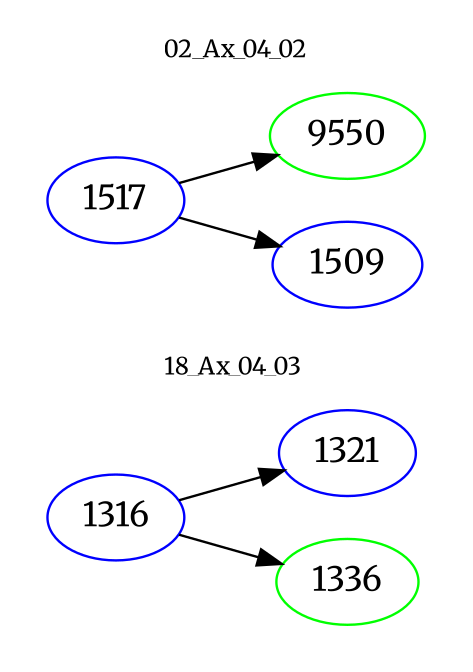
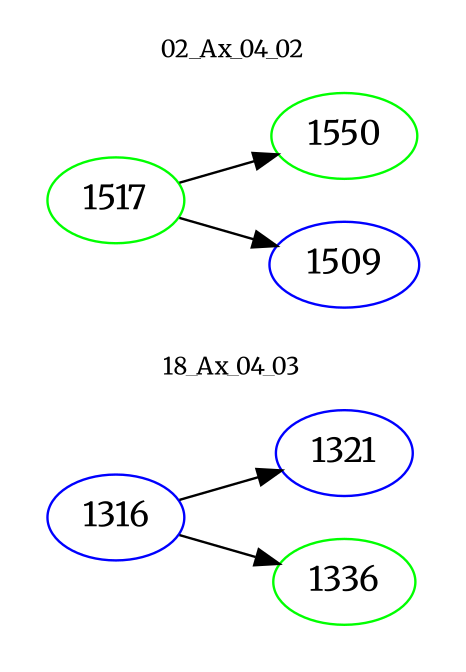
node "9550": label "9550" -> "1550"
node "1517": color blue -> green
